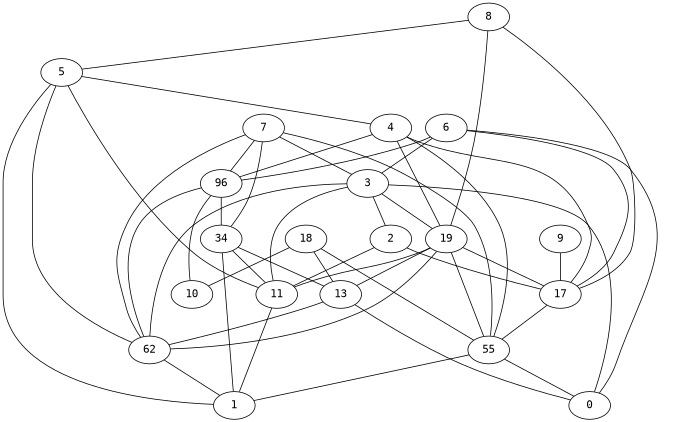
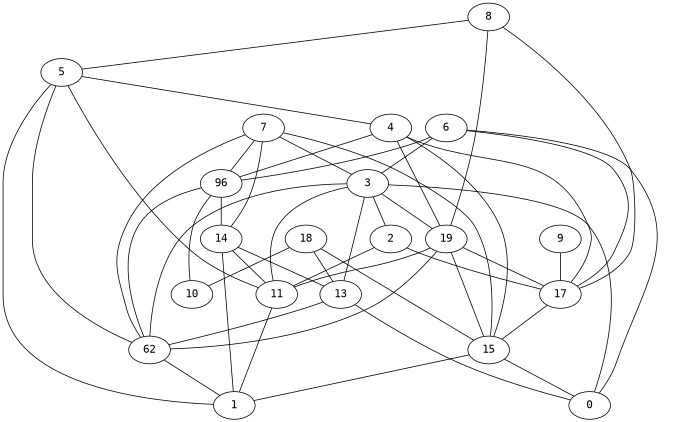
node "34": label "34" -> "14"
edge "19" -- "13": now "3" -- "13"
node "55": label "55" -> "15"
